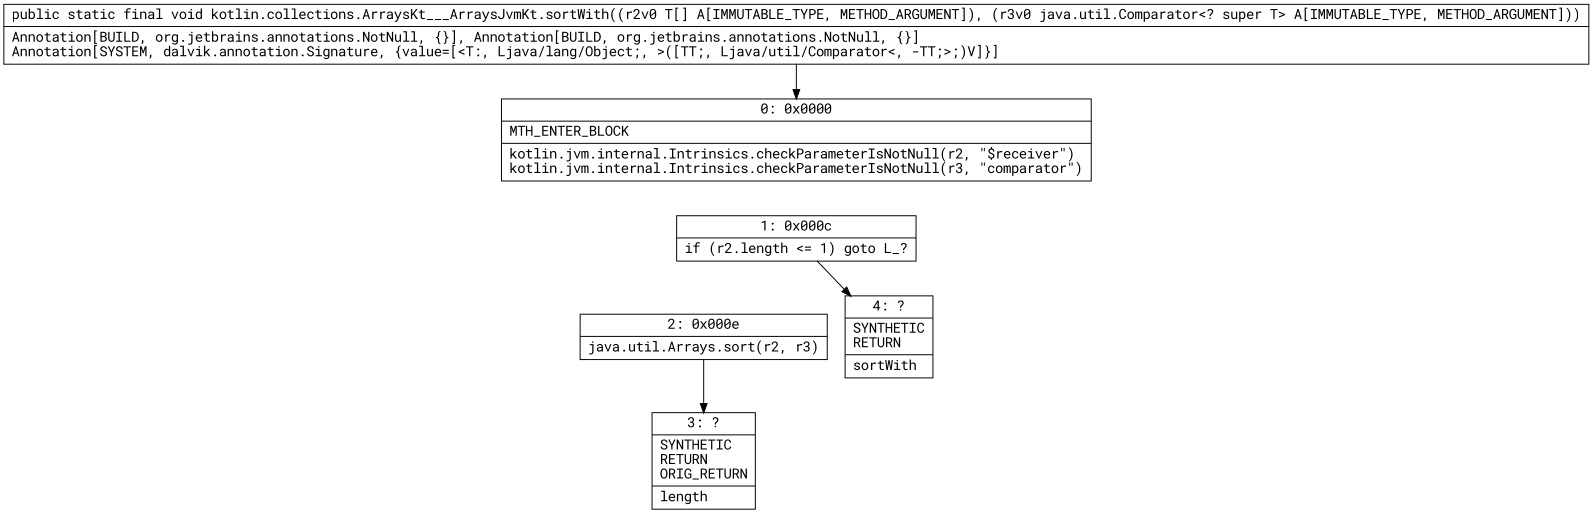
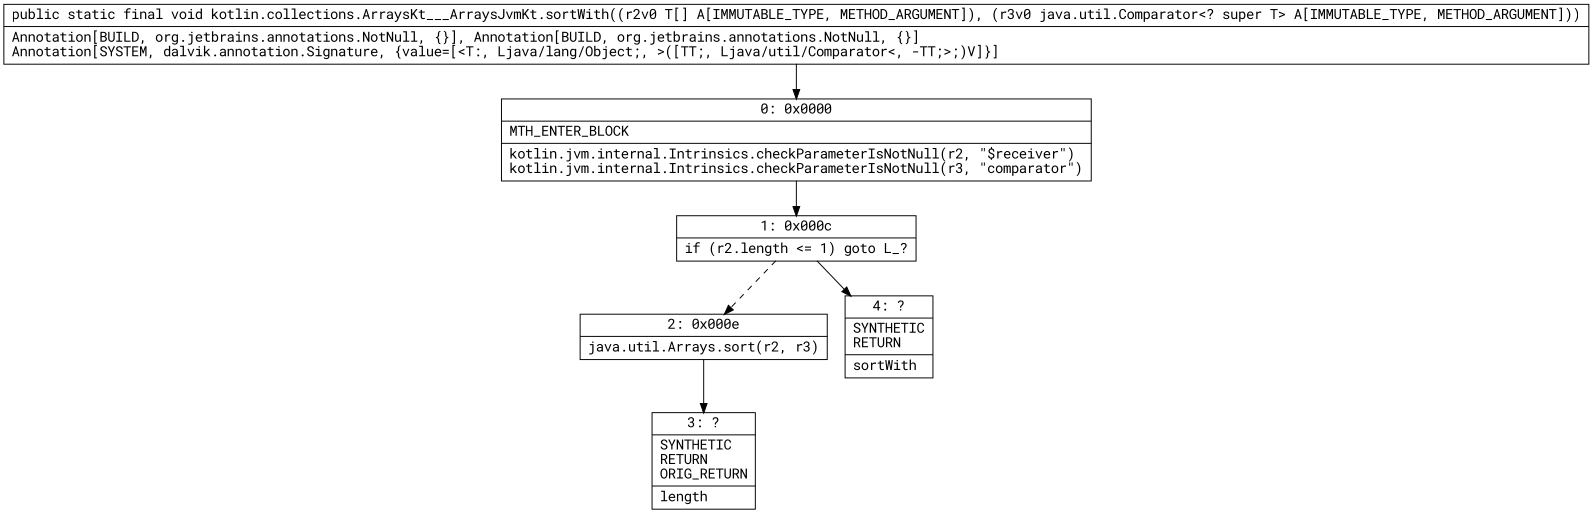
edge "0: 0x0000" -> "1: 0x000c": added
edge "1: 0x000c" -> "2: 0x000e": added
